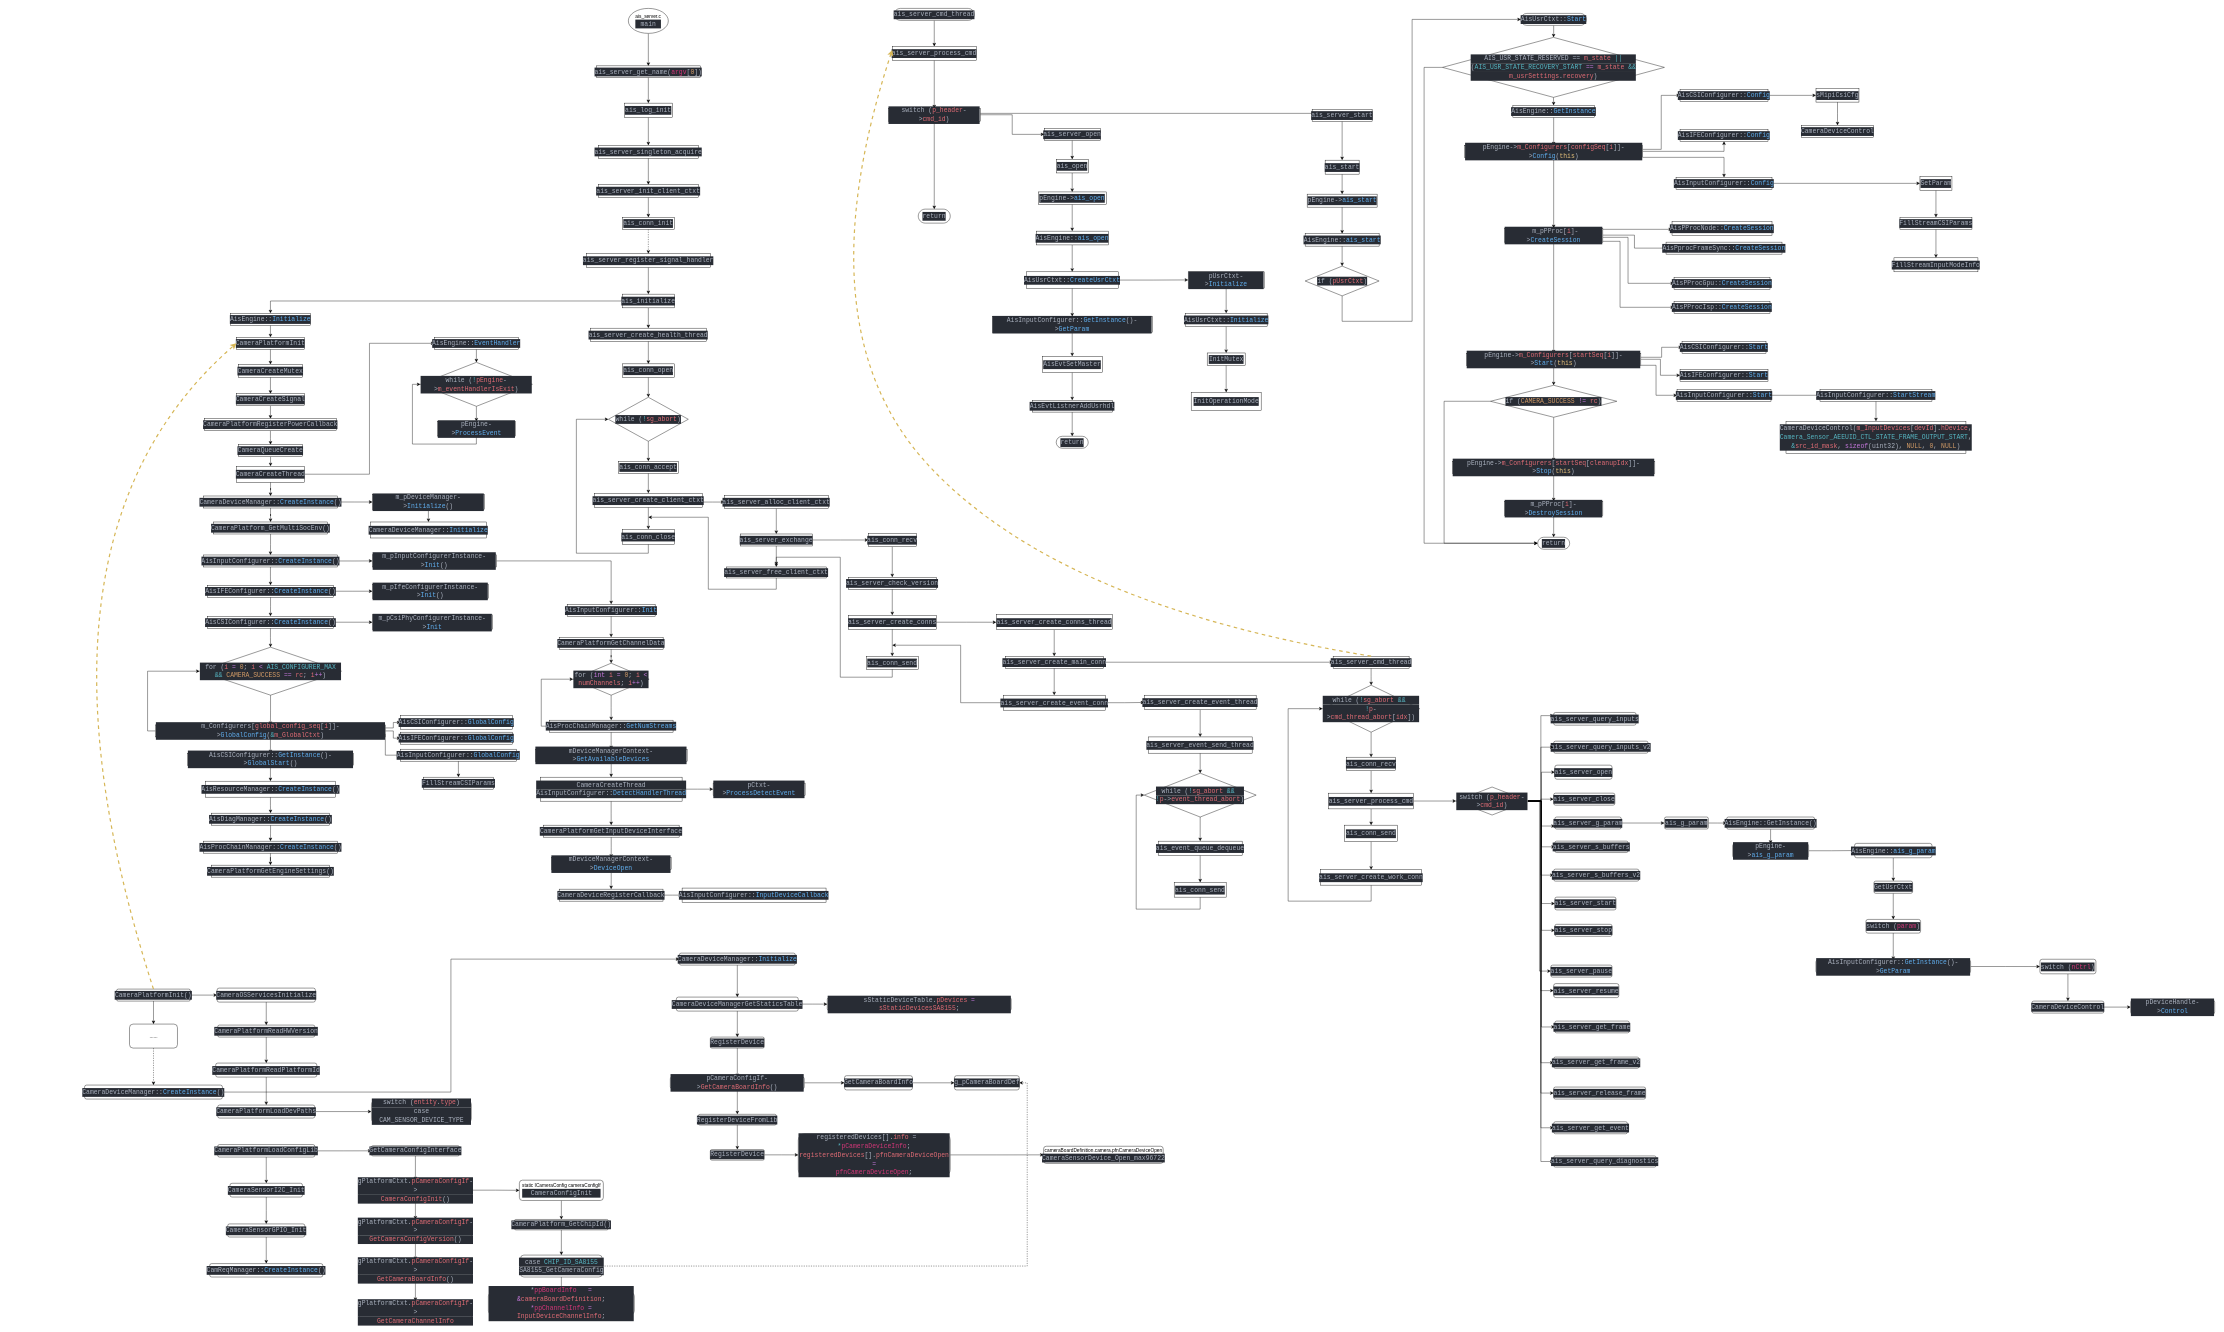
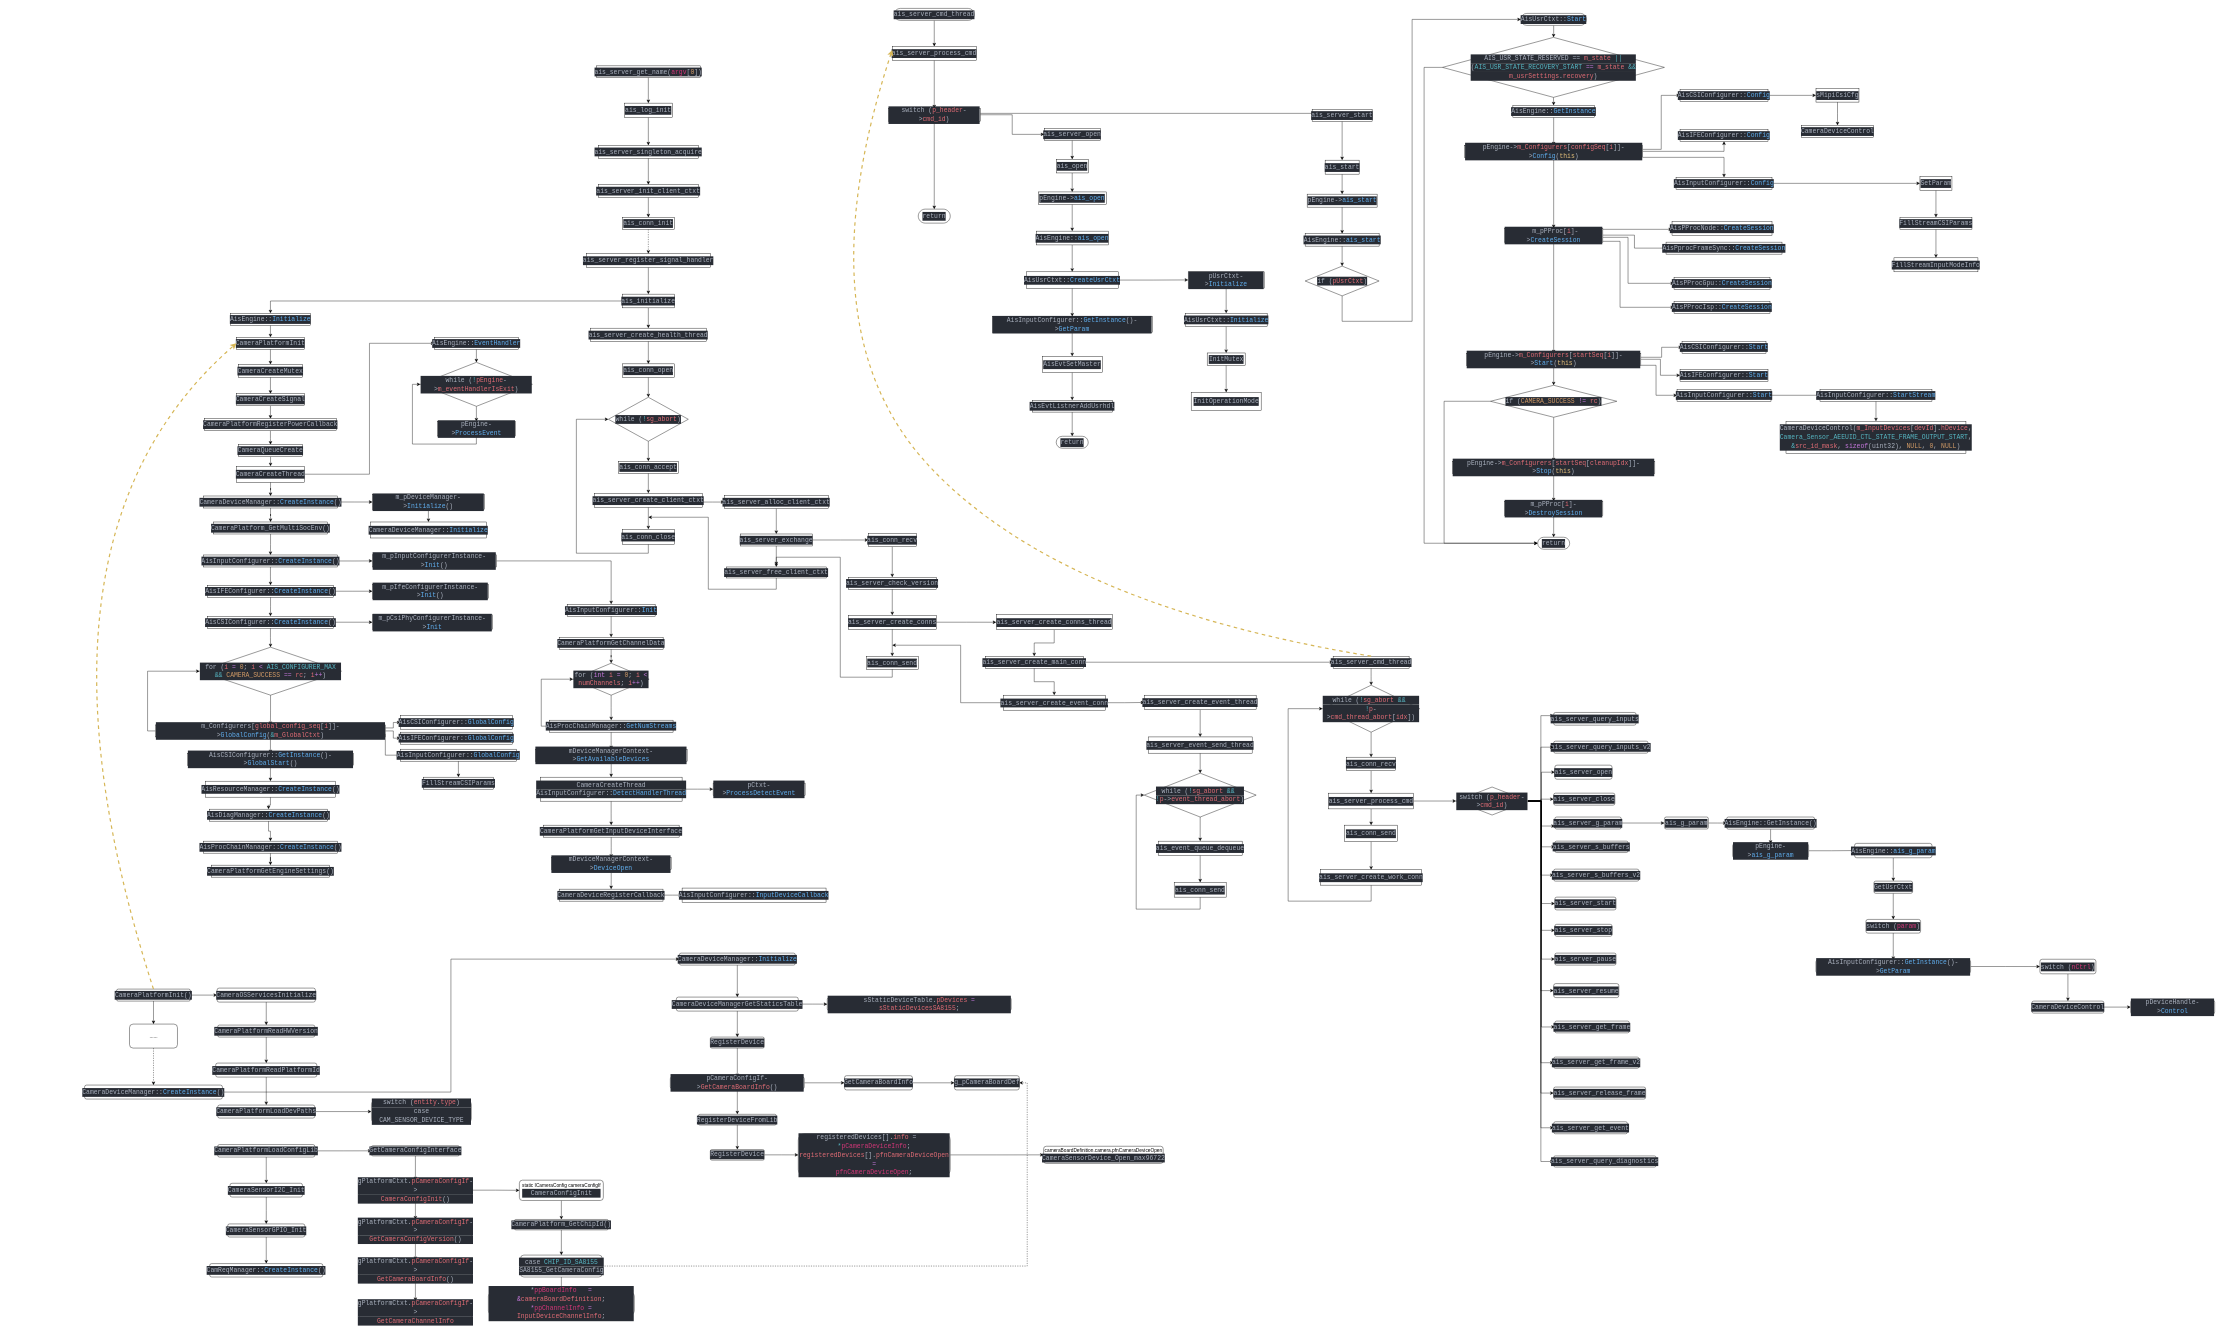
node "ais_server.c main": removed
edge "ais_server.c main" -> "ais_server_get_name(argv[0])": removed
node "ais_server_create_main_conn": moved (1054, 662) -> (1034, 662)
node "AisDiagManager::CreateInstance()": moved (270, 819) -> (268, 815)
node "ais_server_pause": moved (1582, 971) -> (1586, 959)
